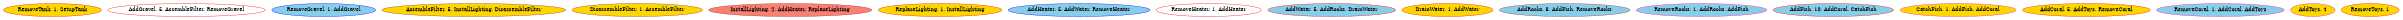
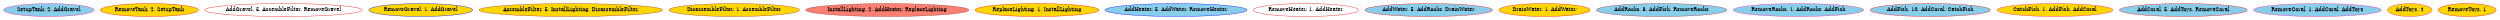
node "SetupTank, 2, AddGravel": added
node "RemoveTank, 1, SetupTank": label "RemoveTank, 1, SetupTank" -> "RemoveTank, 2, SetupTank"
node "RemoveGravel, 1, AddGravel": fillcolor skyblue -> gold
node "AddCoral, 5, AddToys, RemoveCoral": fillcolor gold -> skyblue
